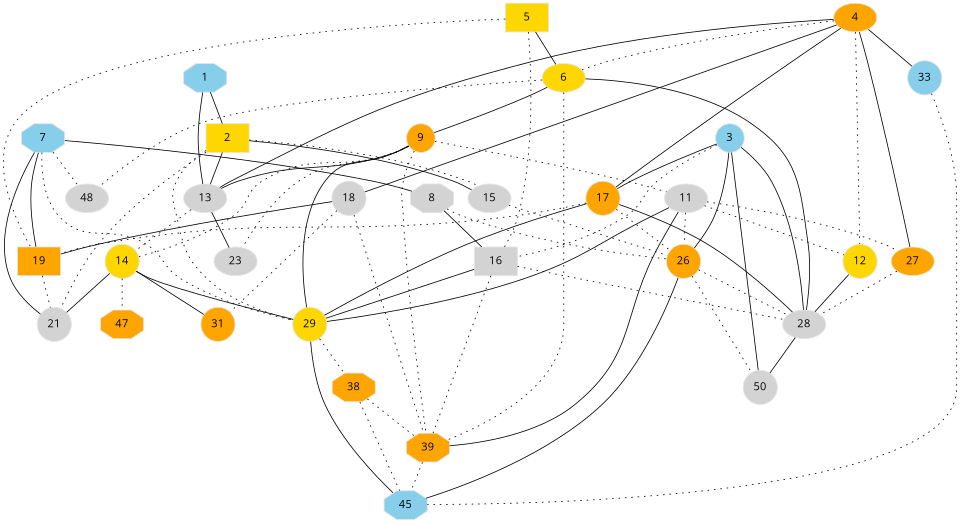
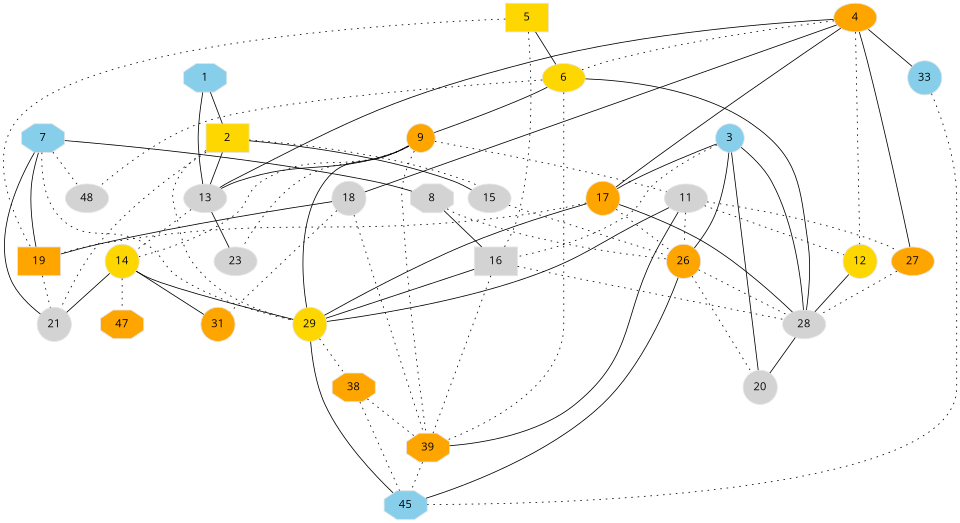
node "50": label "50" -> "20"
